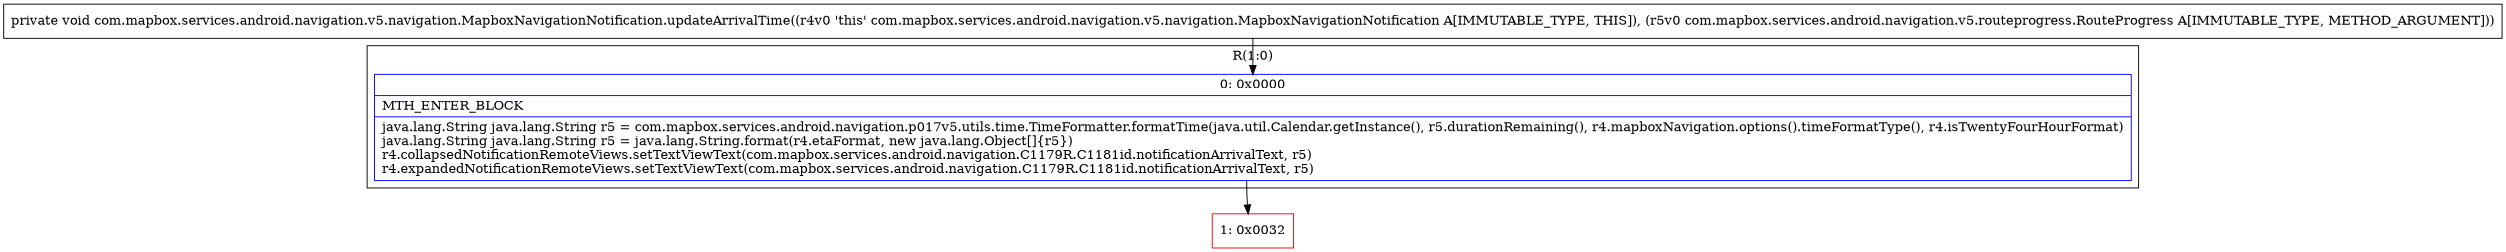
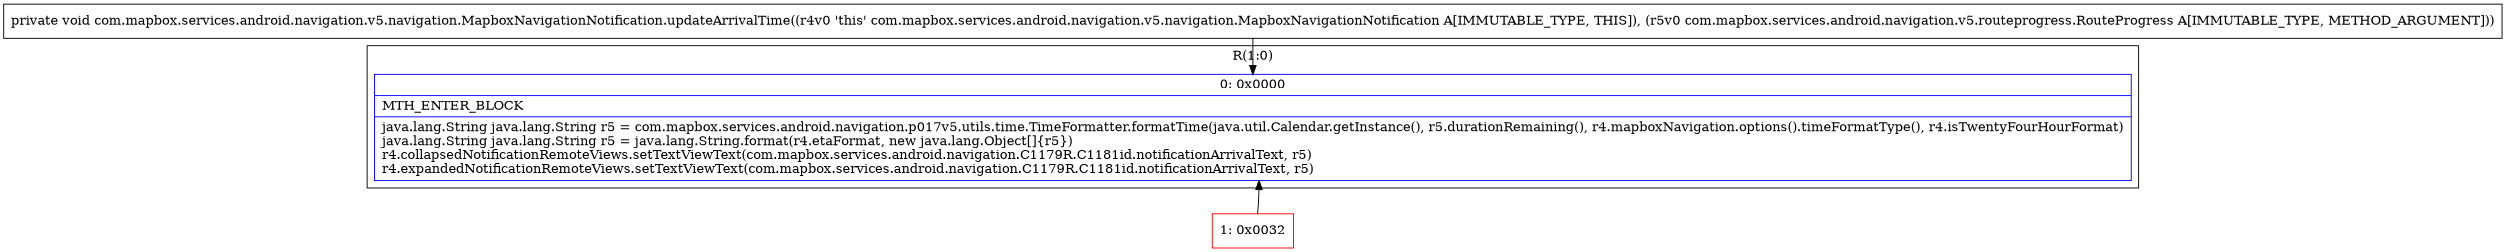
edge "0: 0x0000" -> "1: 0x0032": reversed
